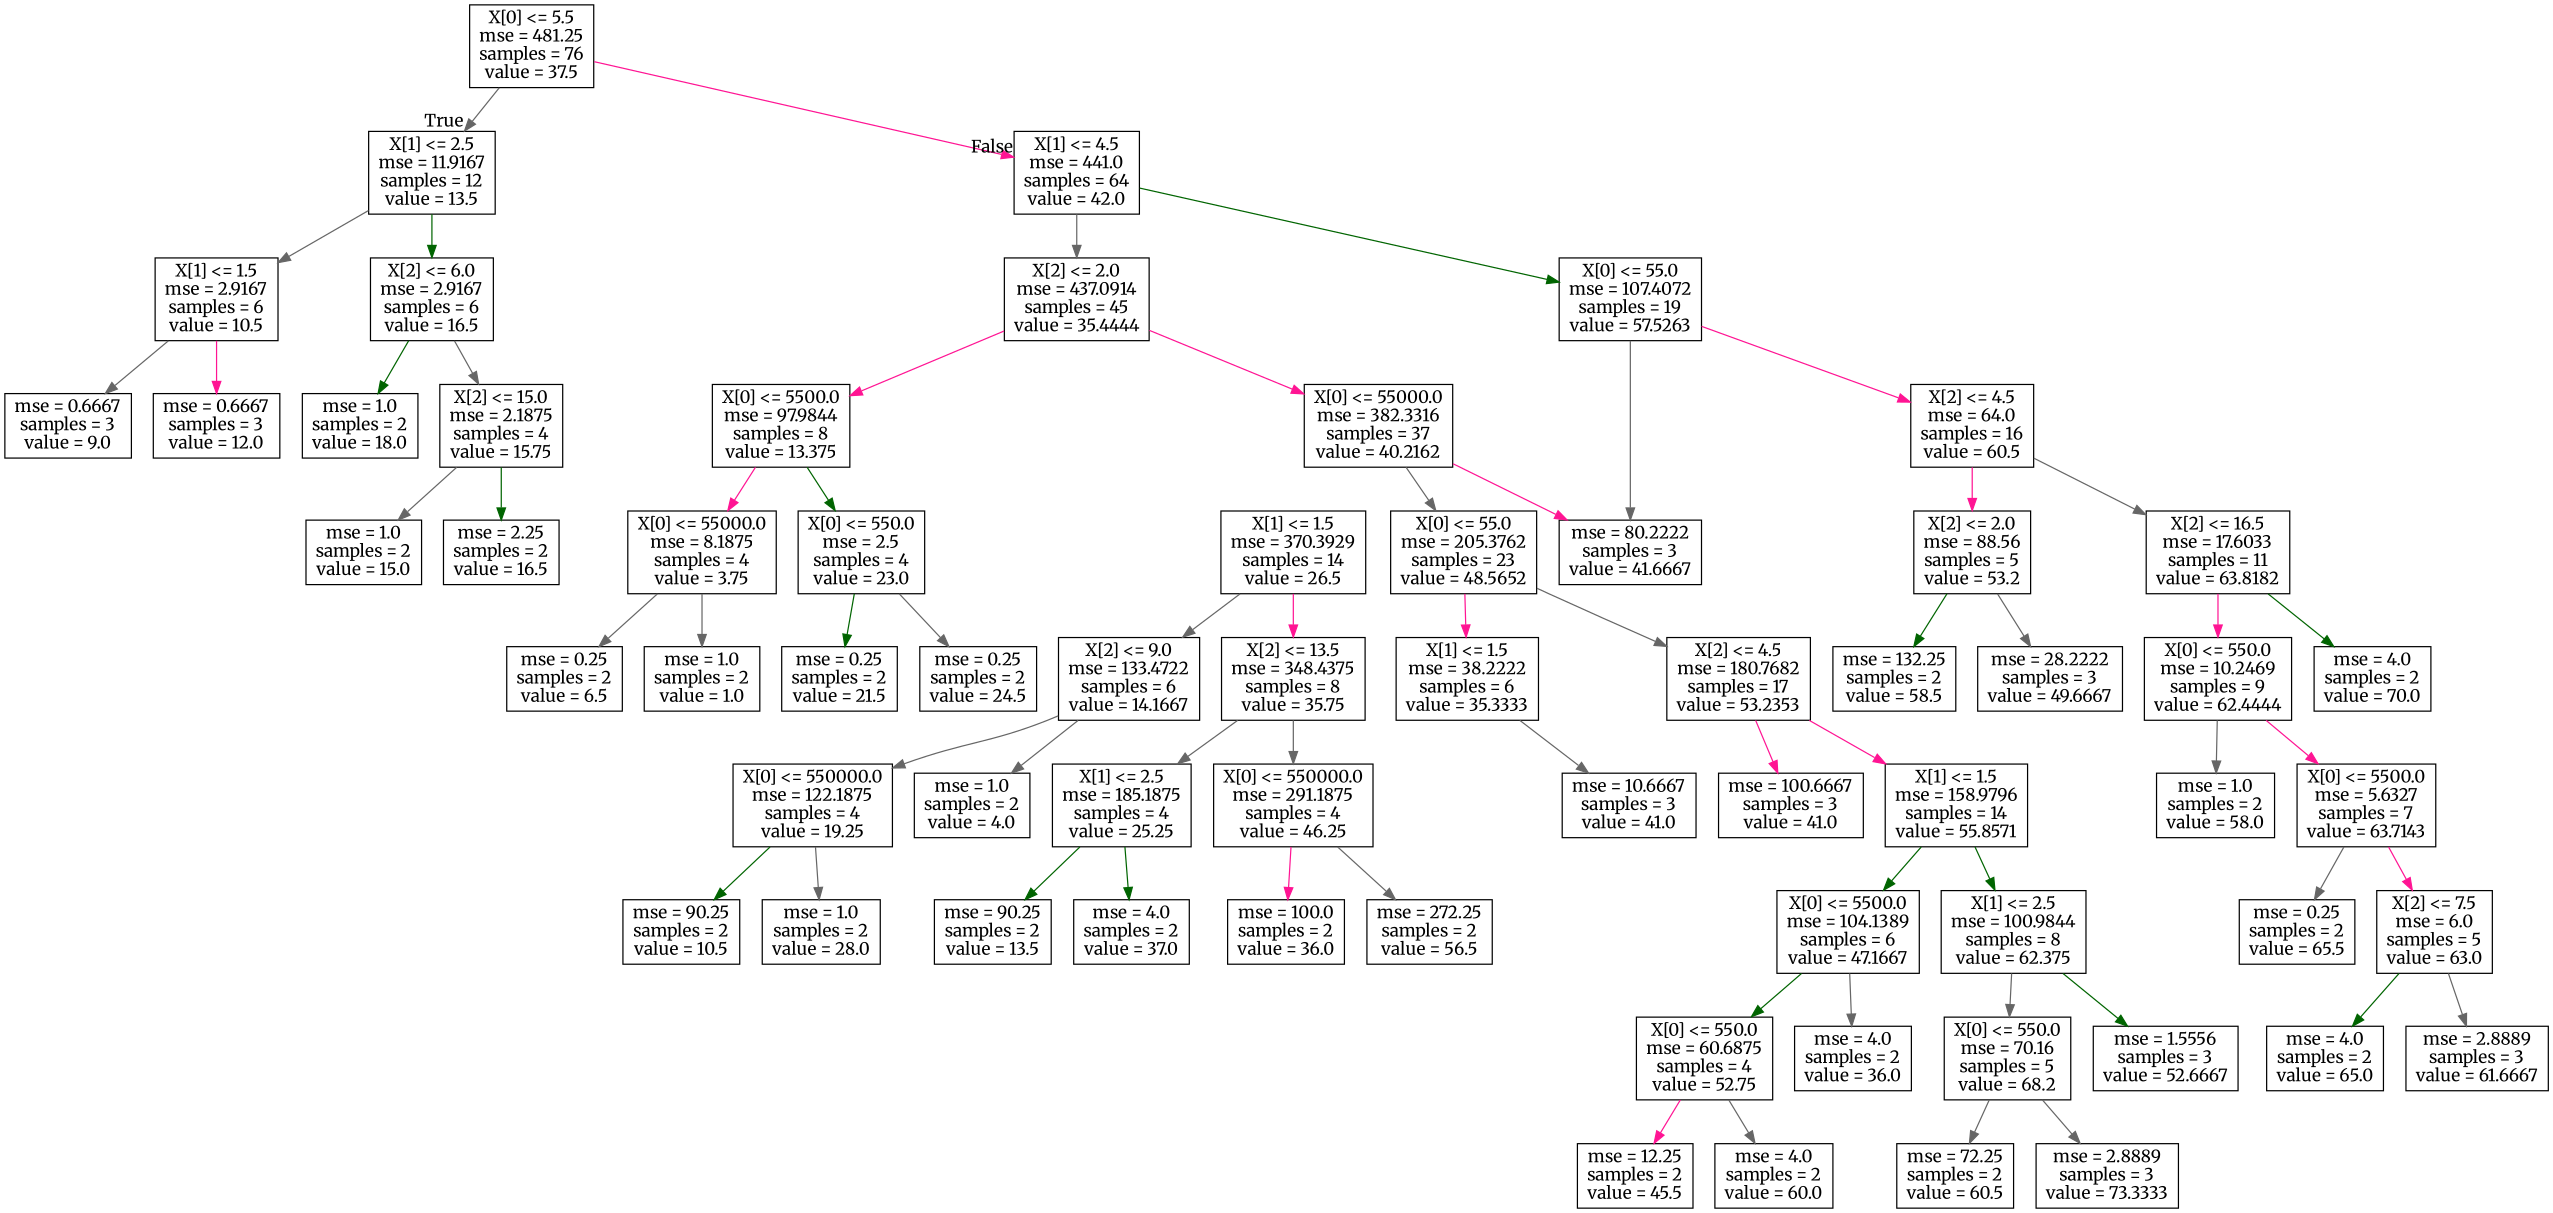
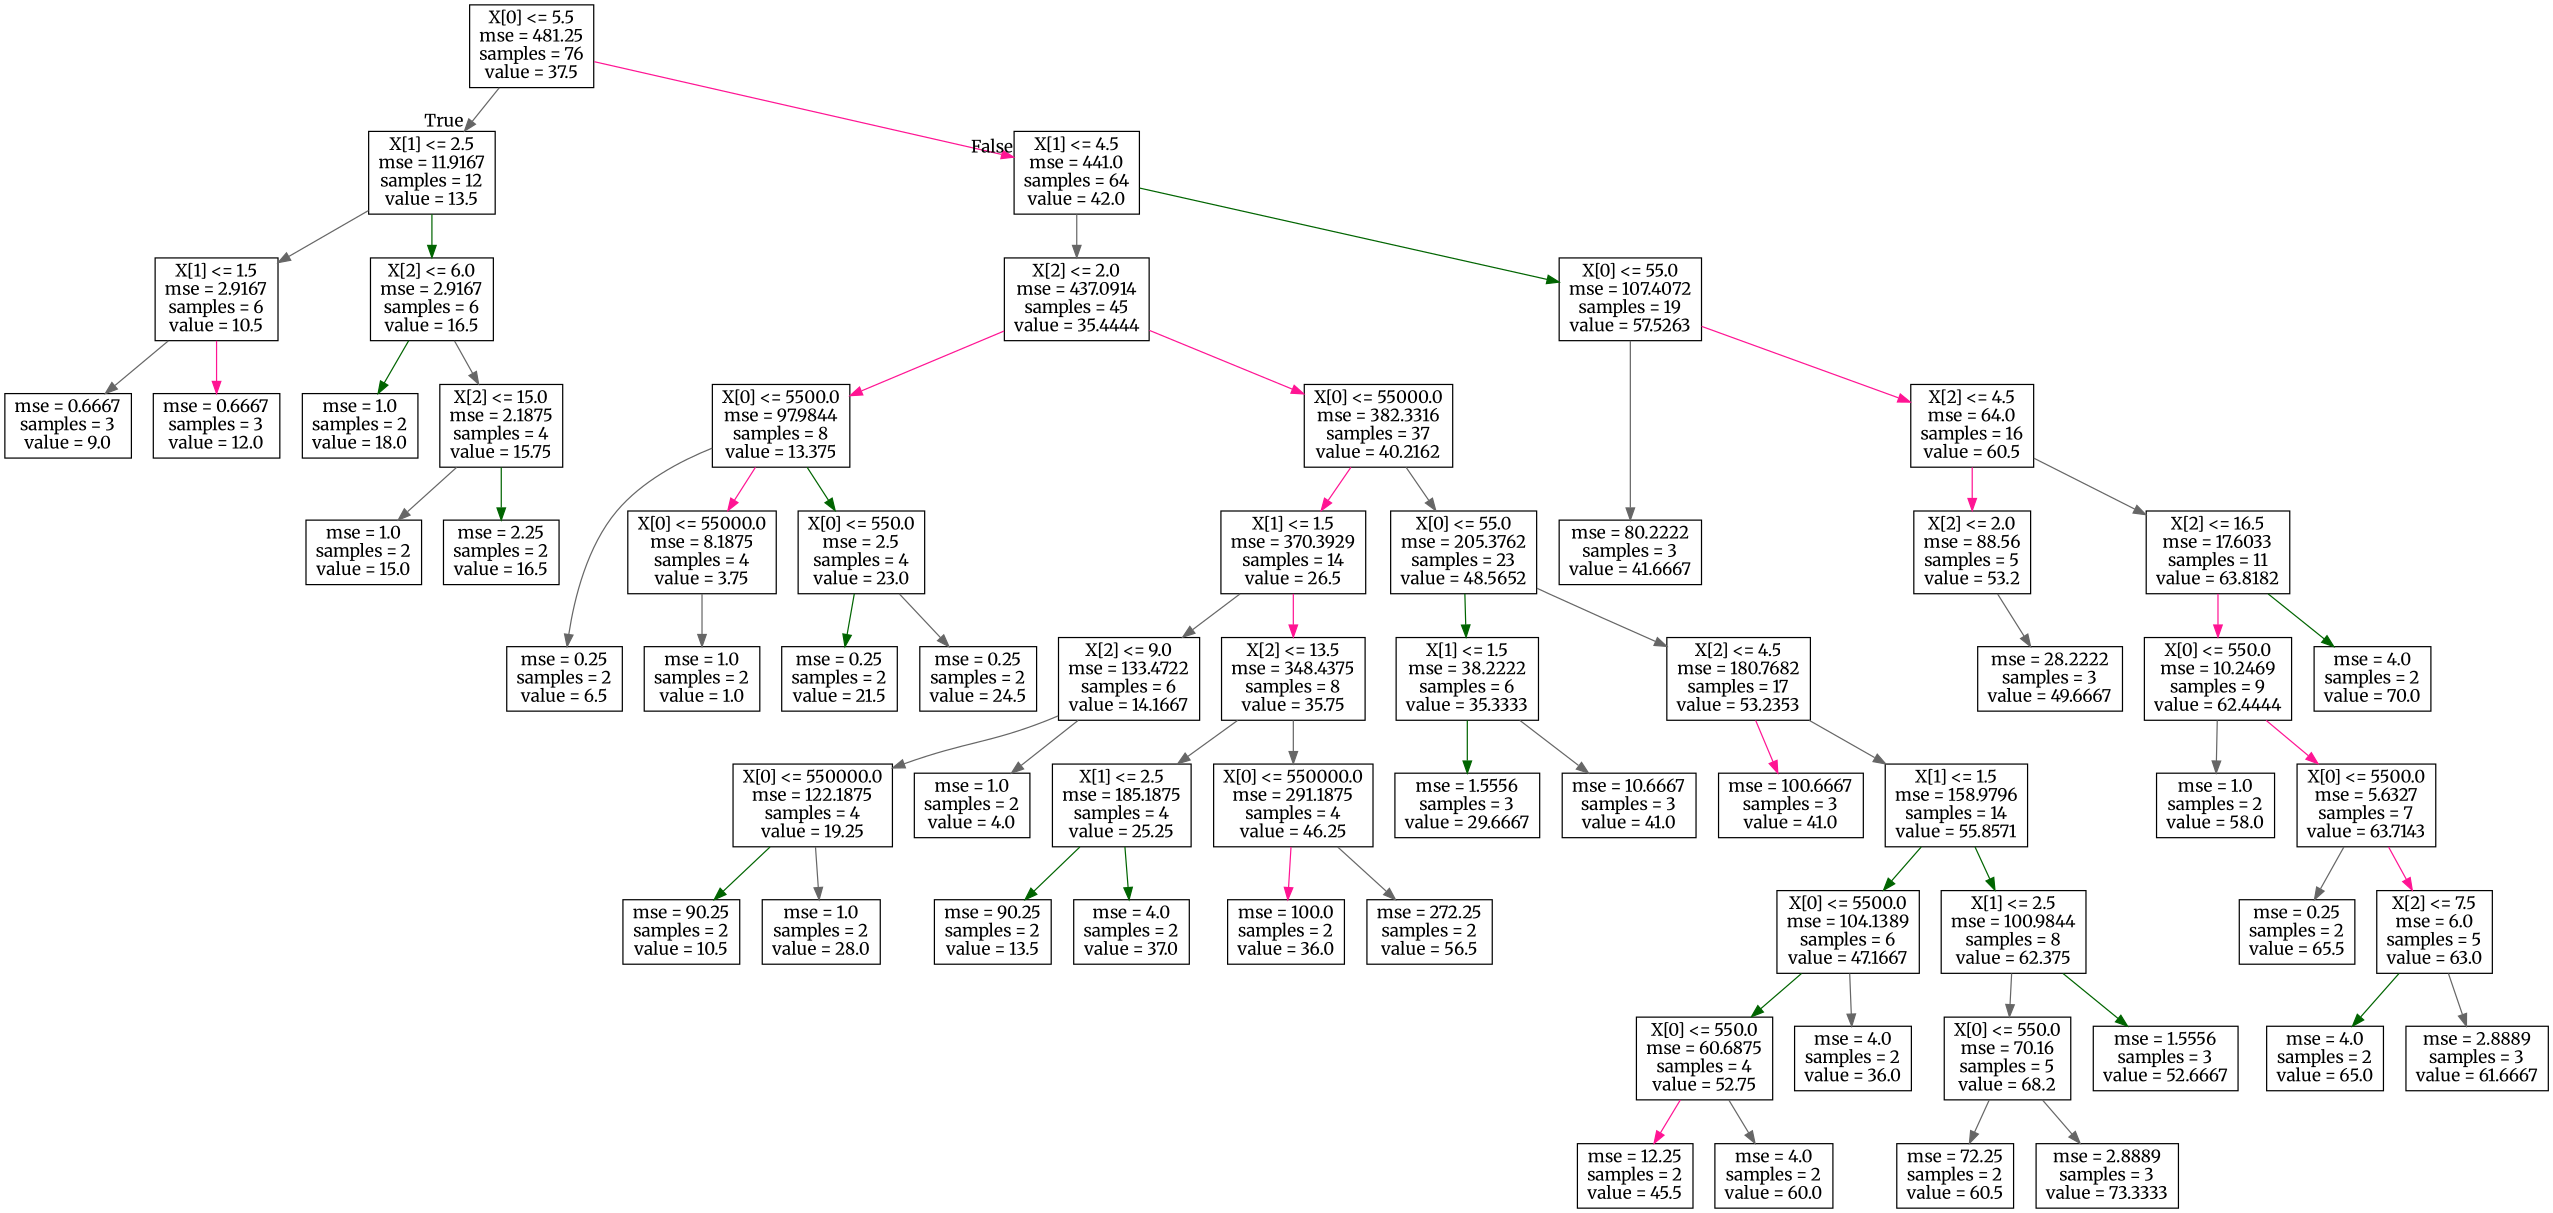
edge "X[0] <= 55000.0 mse = 382.3316 samples = 37 value = 40.2162" -> "mse = 80.2222 samples = 3 value = 41.6667": now "X[0] <= 55000.0 mse = 382.3316 samples = 37 value = 40.2162" -> "X[1] <= 1.5 mse = 370.3929 samples = 14 value = 26.5"
edge "X[0] <= 55.0 mse = 205.3762 samples = 23 value = 48.5652" -> "X[1] <= 1.5 mse = 38.2222 samples = 6 value = 35.3333": color deeppink -> darkgreen
edge "X[0] <= 55000.0 mse = 8.1875 samples = 4 value = 3.75" -> "mse = 0.25 samples = 2 value = 6.5": now "X[0] <= 5500.0 mse = 97.9844 samples = 8 value = 13.375" -> "mse = 0.25 samples = 2 value = 6.5"
node "mse = 132.25 samples = 2 value = 58.5": removed
edge "X[2] <= 4.5 mse = 180.7682 samples = 17 value = 53.2353" -> "X[1] <= 1.5 mse = 158.9796 samples = 14 value = 55.8571": color deeppink -> gray40
node "mse = 1.5556 samples = 3 value = 29.6667": added
